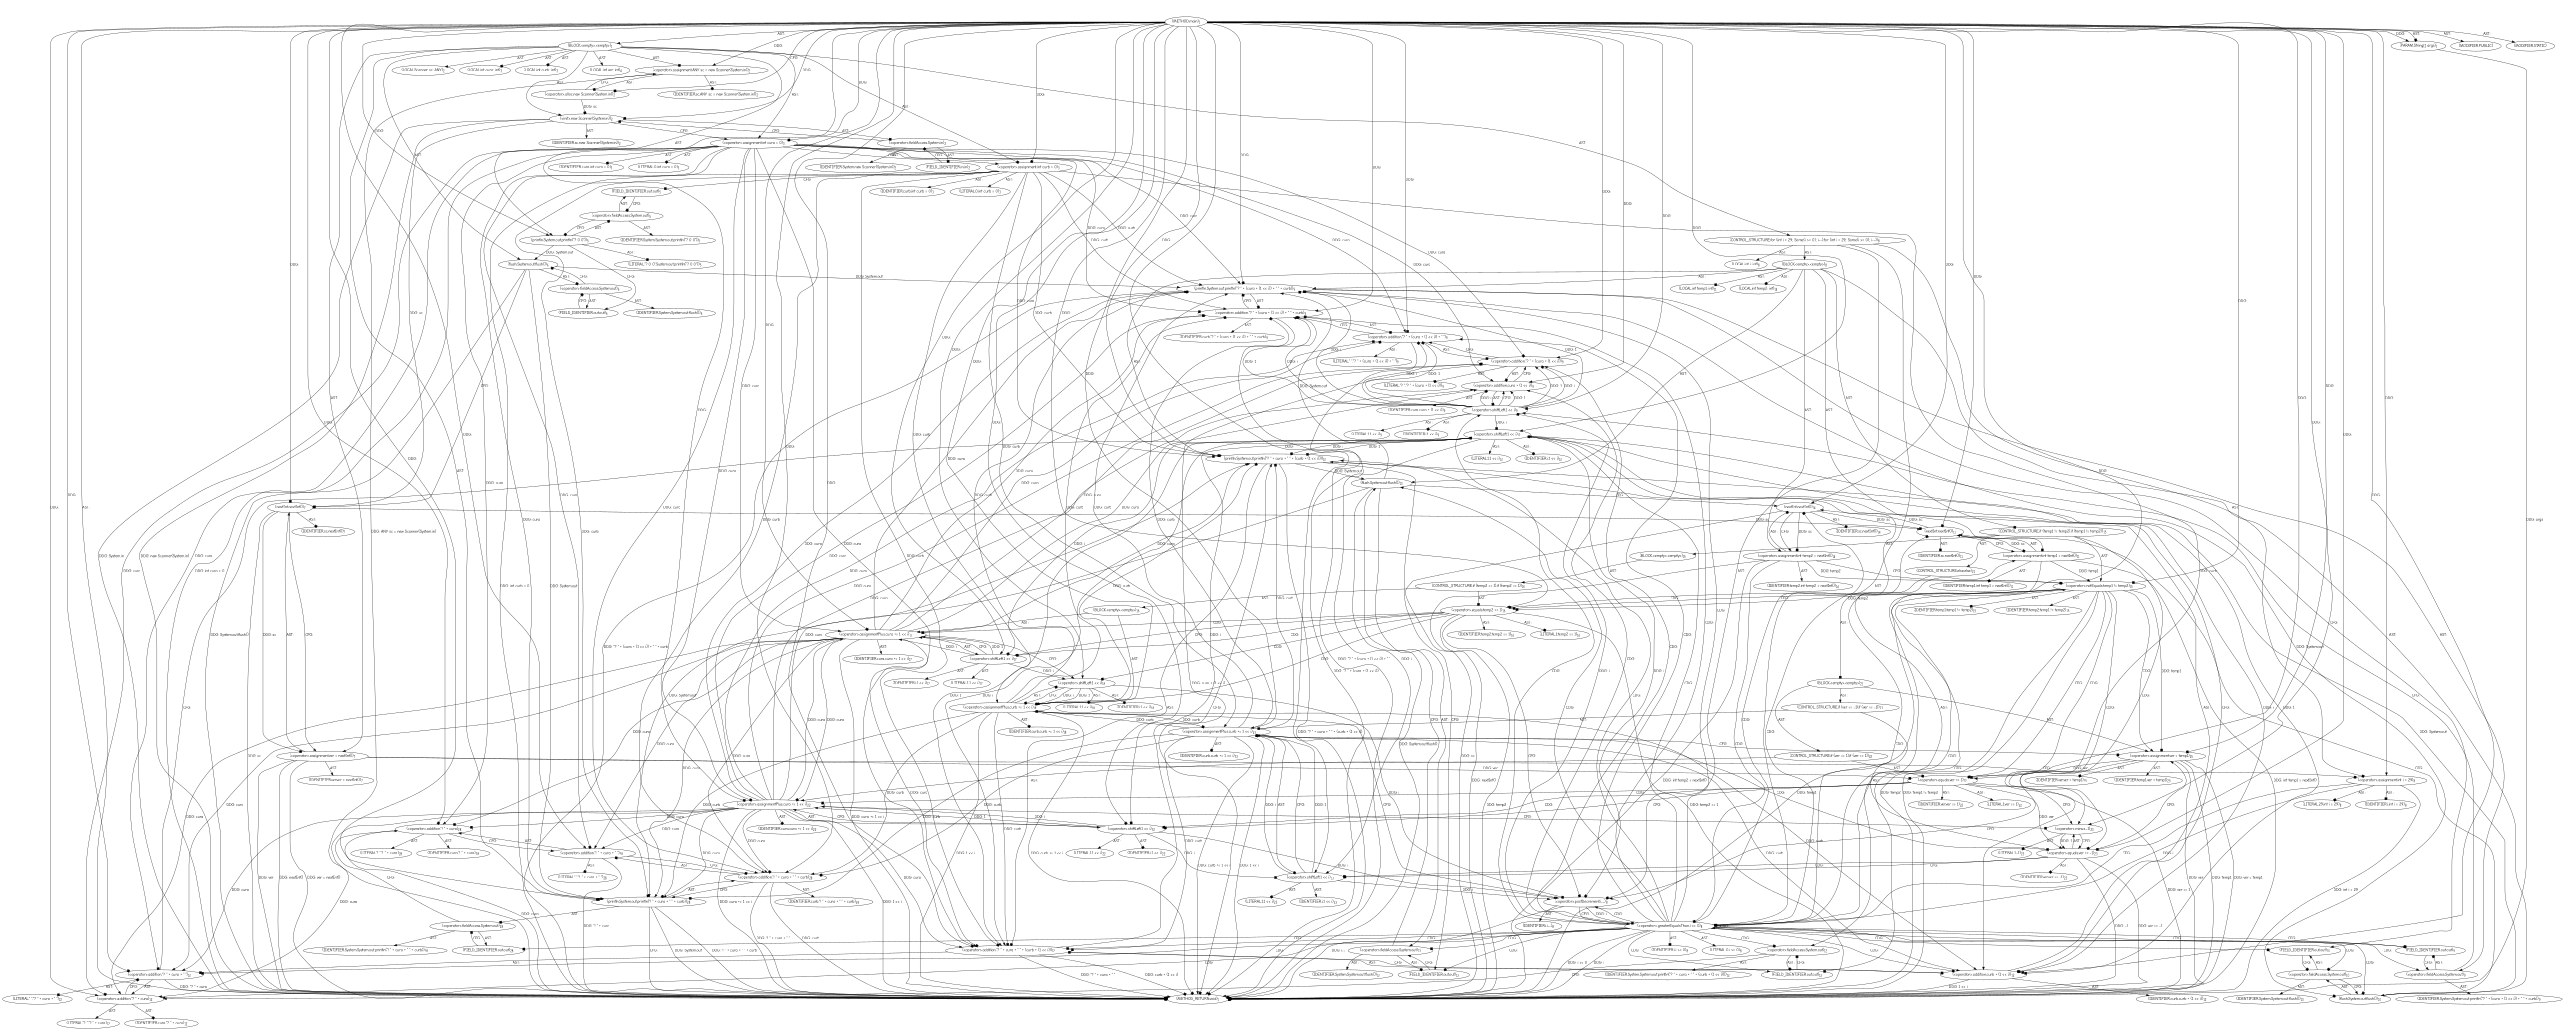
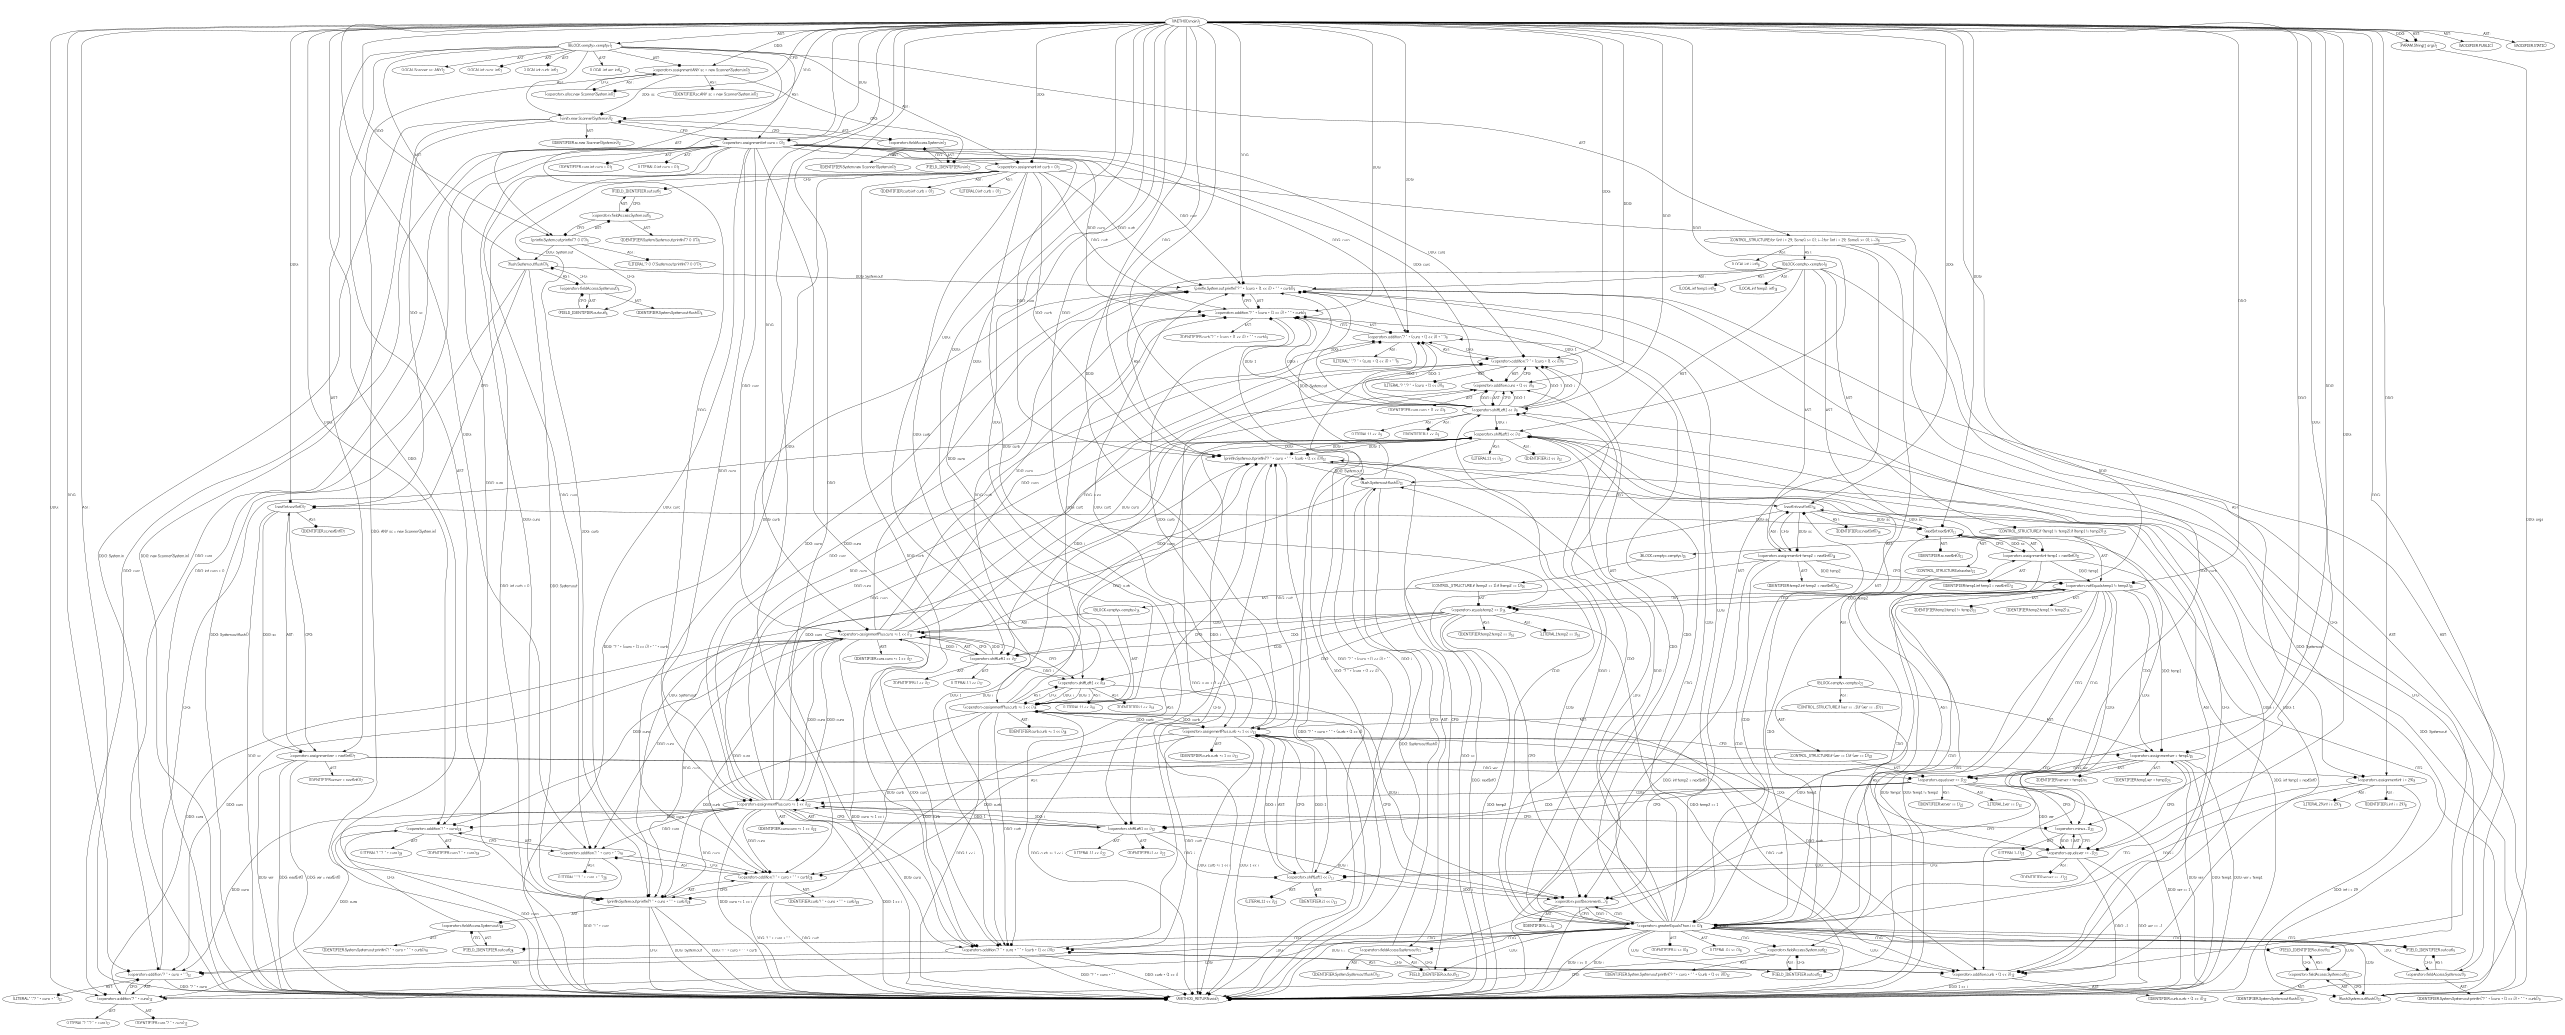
edge "(<operator>.alloc,new Scanner(System.in))" -> "(<init>,new Scanner(System.in))": now "(<operator>.assignment,ANY sc = new Scanner(System.in))" -> "(<init>,new Scanner(System.in))"
edge "(<operator>.assignment,ANY sc = new Scanner(System.in))" -> "(FIELD_IDENTIFIER,in,in)": added, label "CFG:"
node "(<operator>.equals,ver == 1)": text "72" -> "22"
